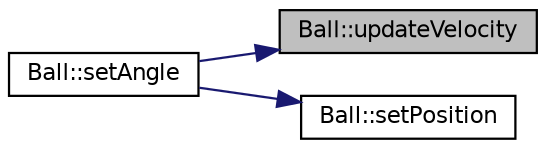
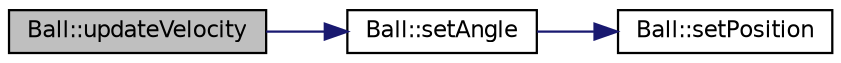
edge "Ball::setAngle" -> "Ball::updateVelocity": reversed
